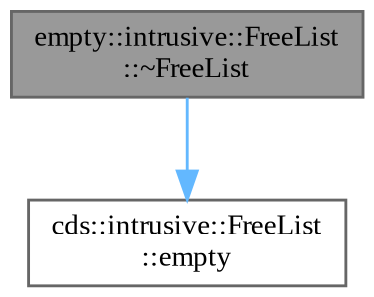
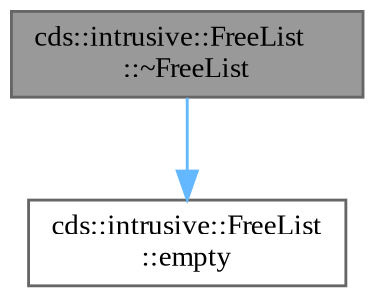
node "empty::intrusive::FreeList ::~FreeList": label "empty::intrusive::FreeList ::~FreeList" -> "cds::intrusive::FreeList ::~FreeList"
